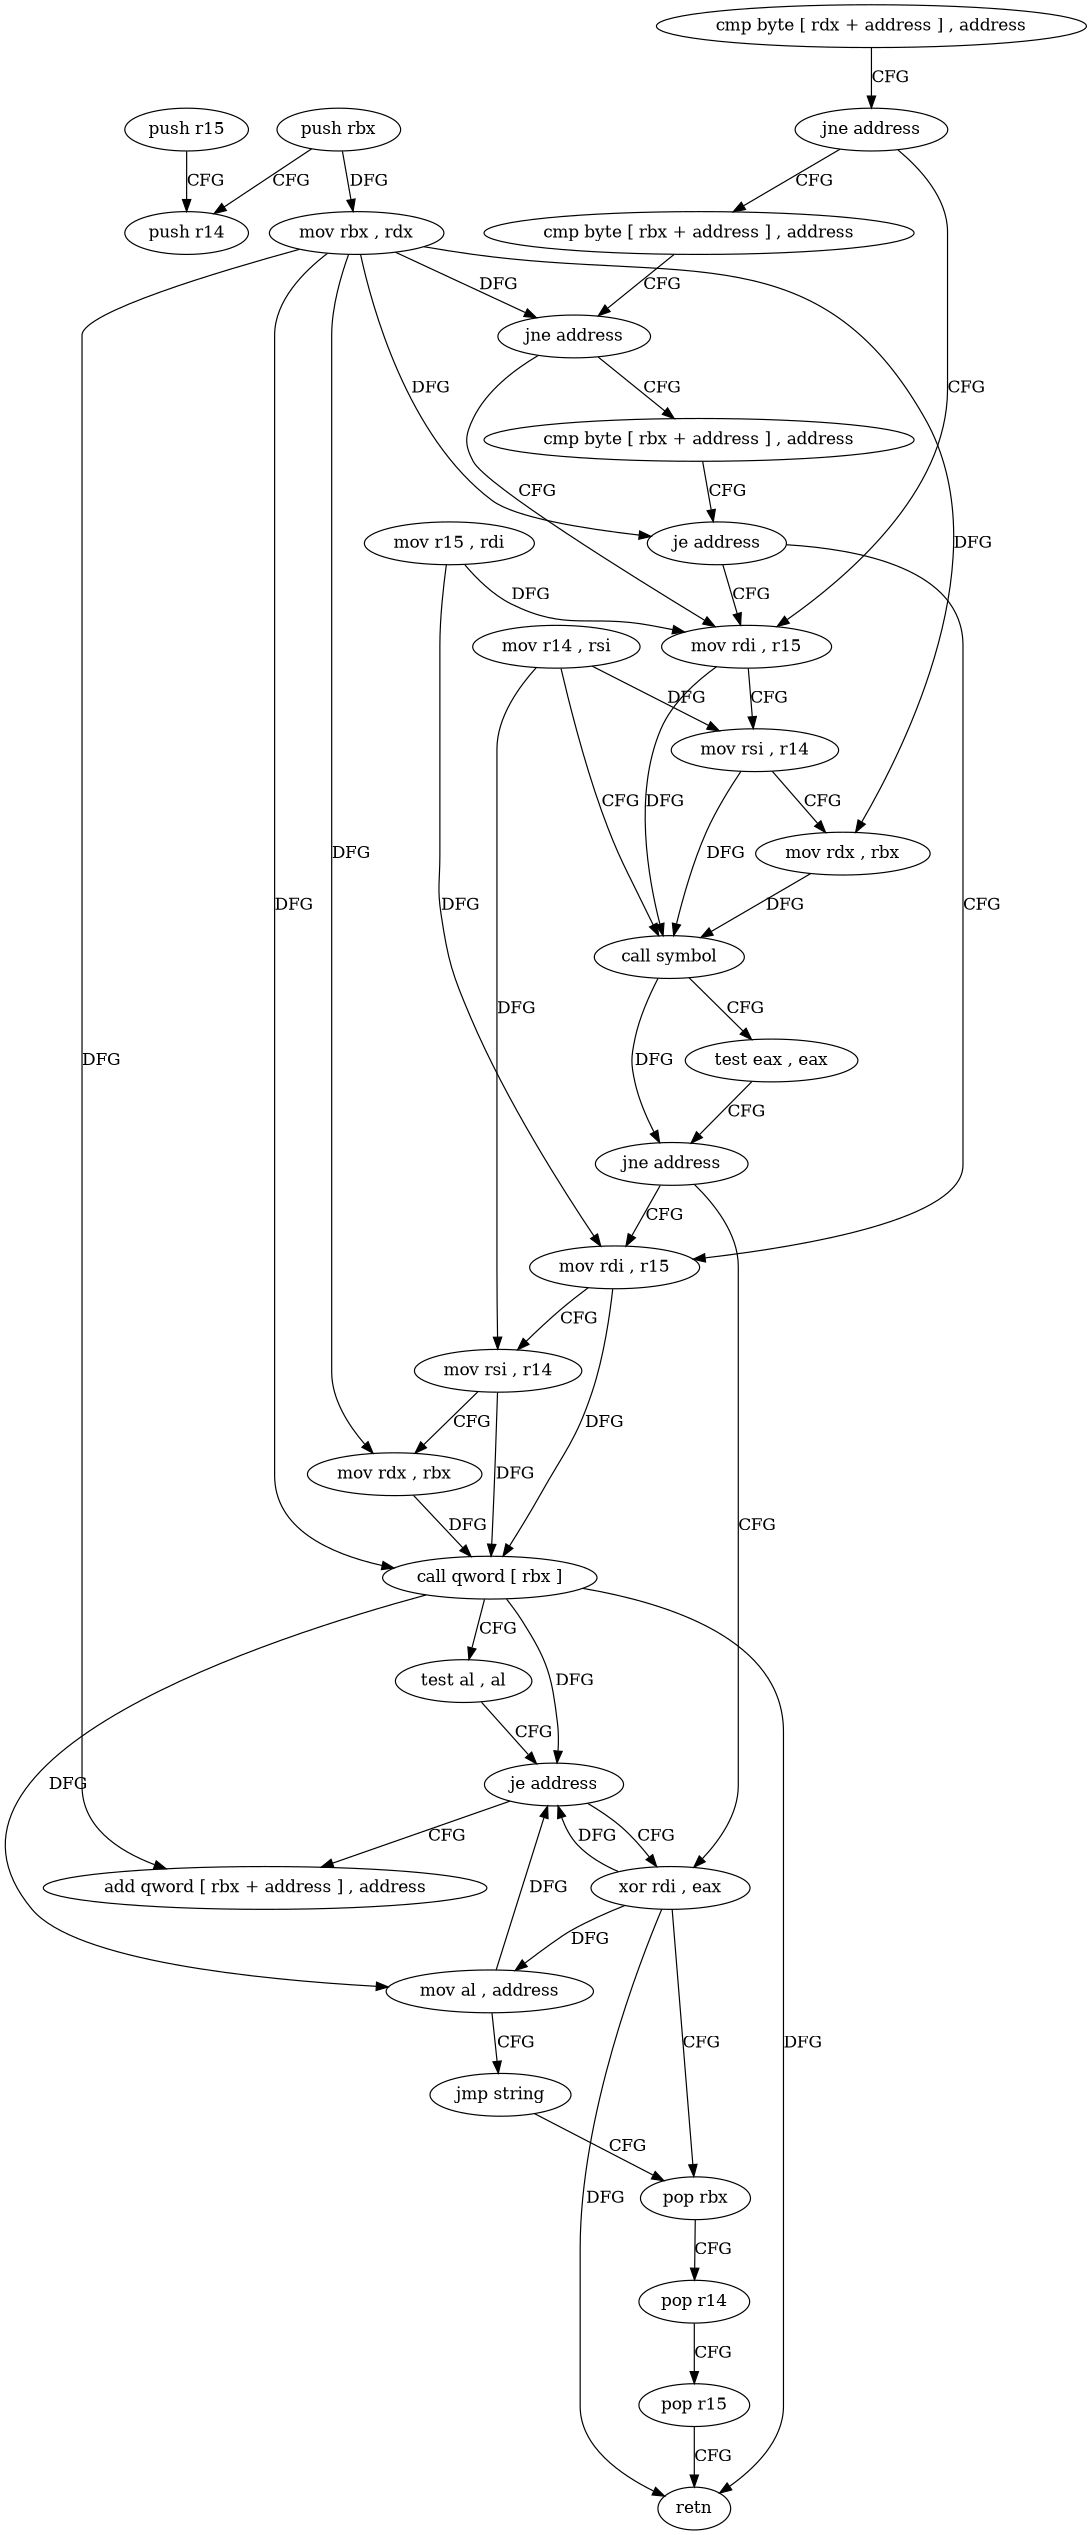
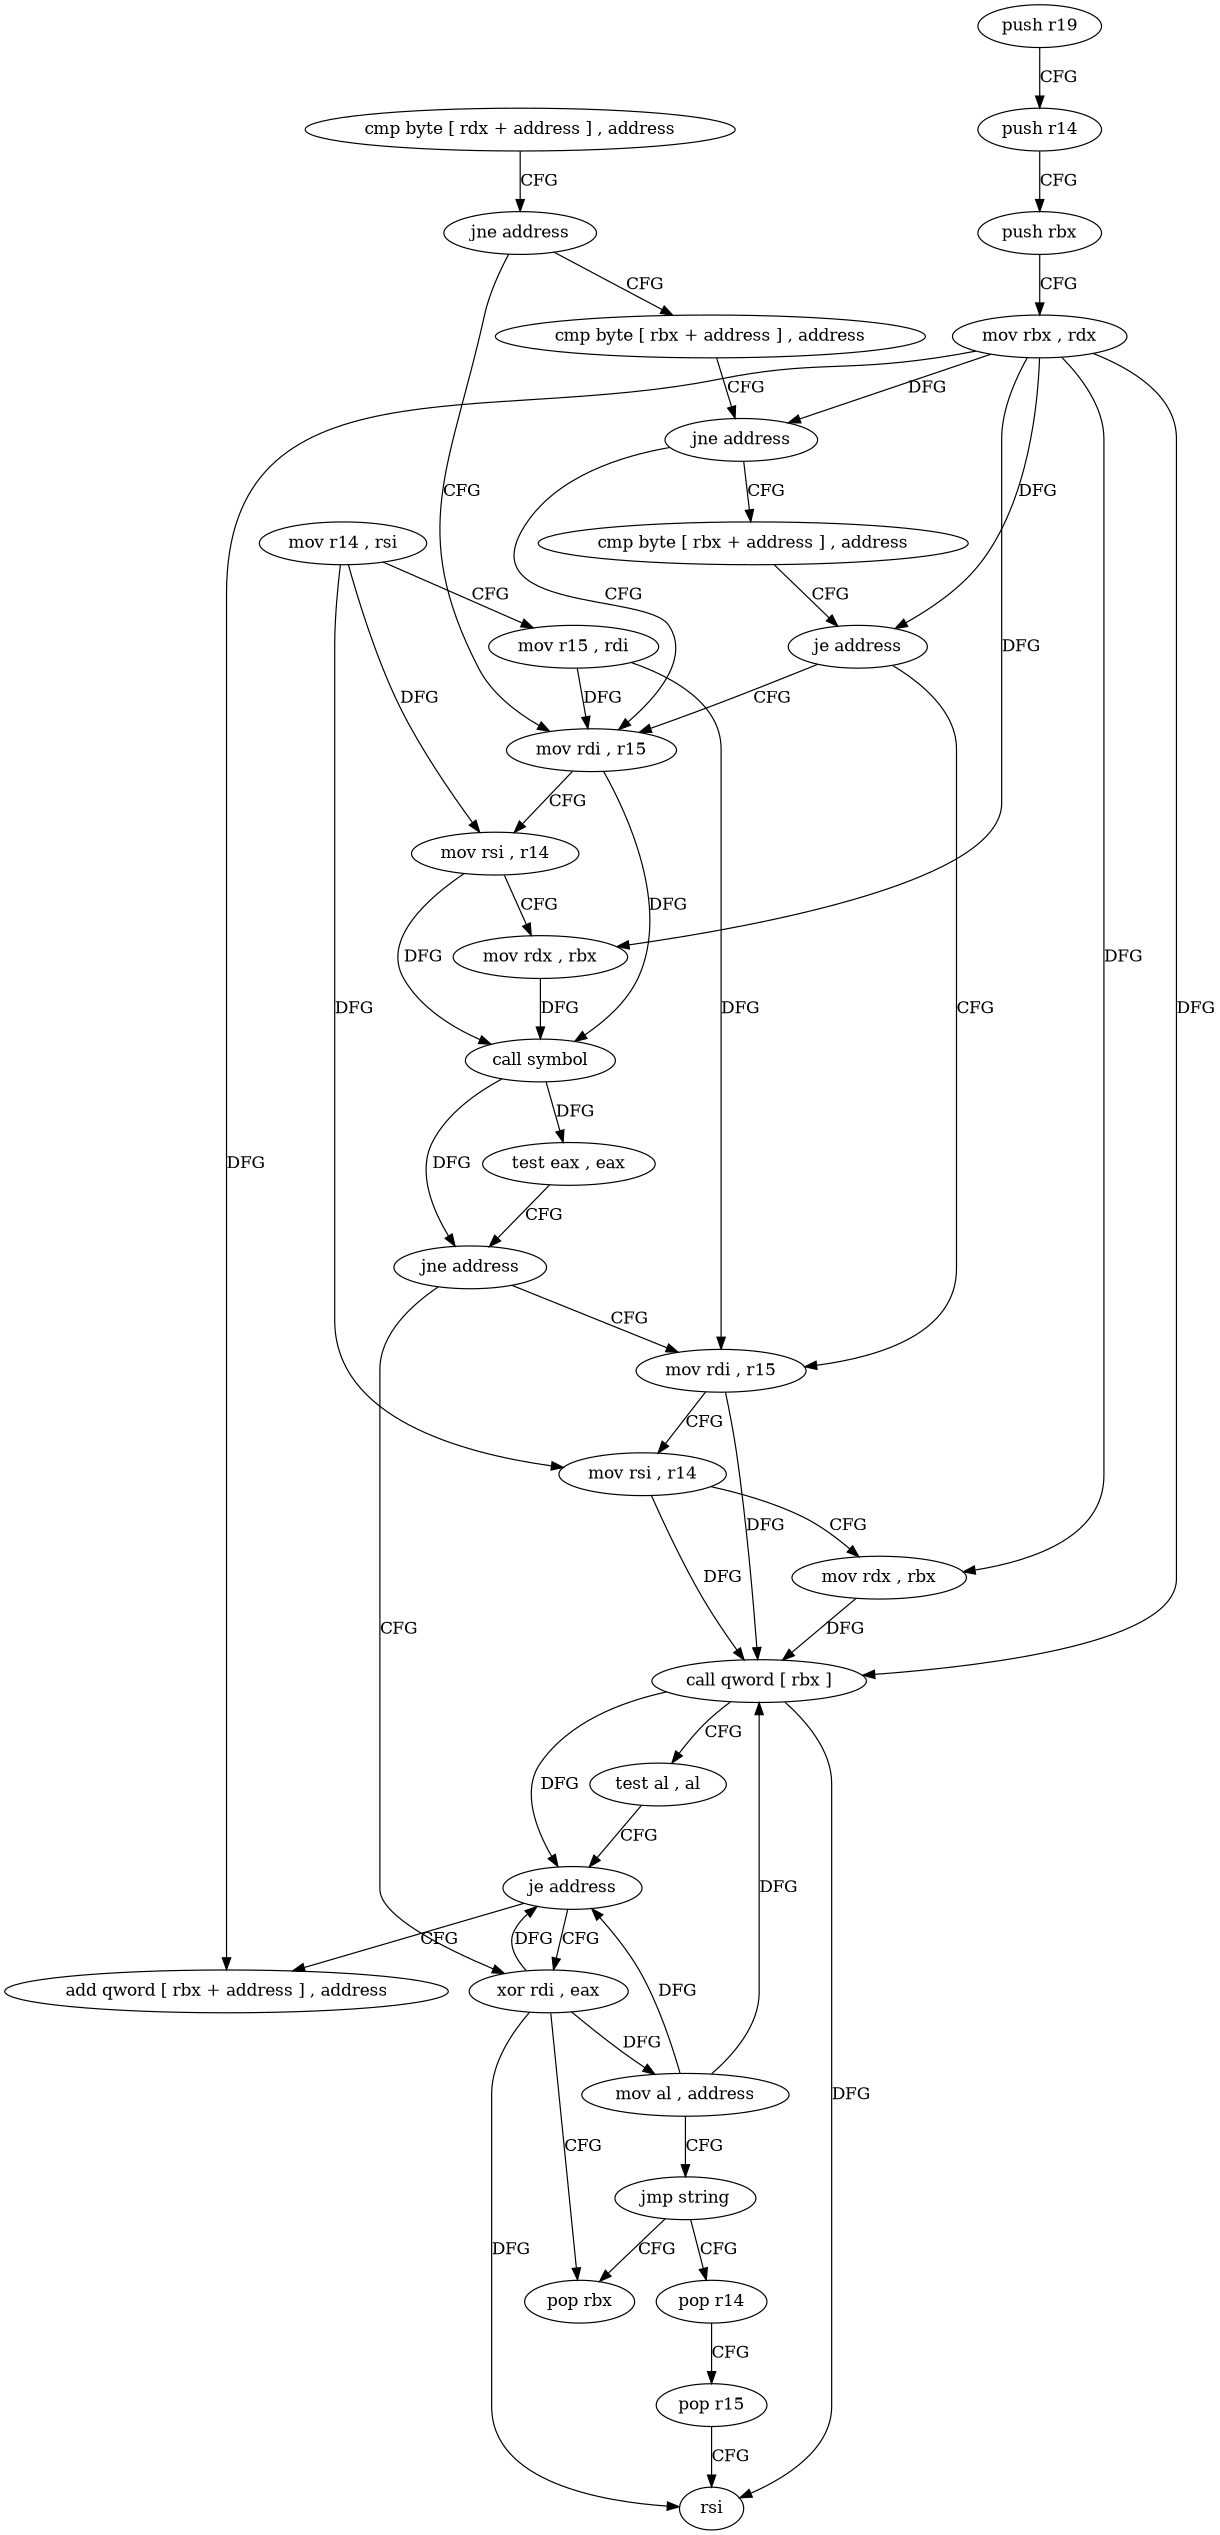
node "push r15": label "push r15" -> "push r19"
edge "push rbx" -> "push r14": reversed
edge "push rbx" -> "mov rbx , rdx": label "DFG" -> "CFG"
edge "mov r14 , rsi" -> "call symbol": now "mov r14 , rsi" -> "mov r15 , rdi"
edge "call symbol" -> "test eax , eax": label "CFG" -> "DFG"
edge "call qword [ rbx ]" -> "mov al , address": reversed
edge "pop rbx" -> "pop r14": now "jmp string" -> "pop r14"
node "retn": label "retn" -> "rsi"
